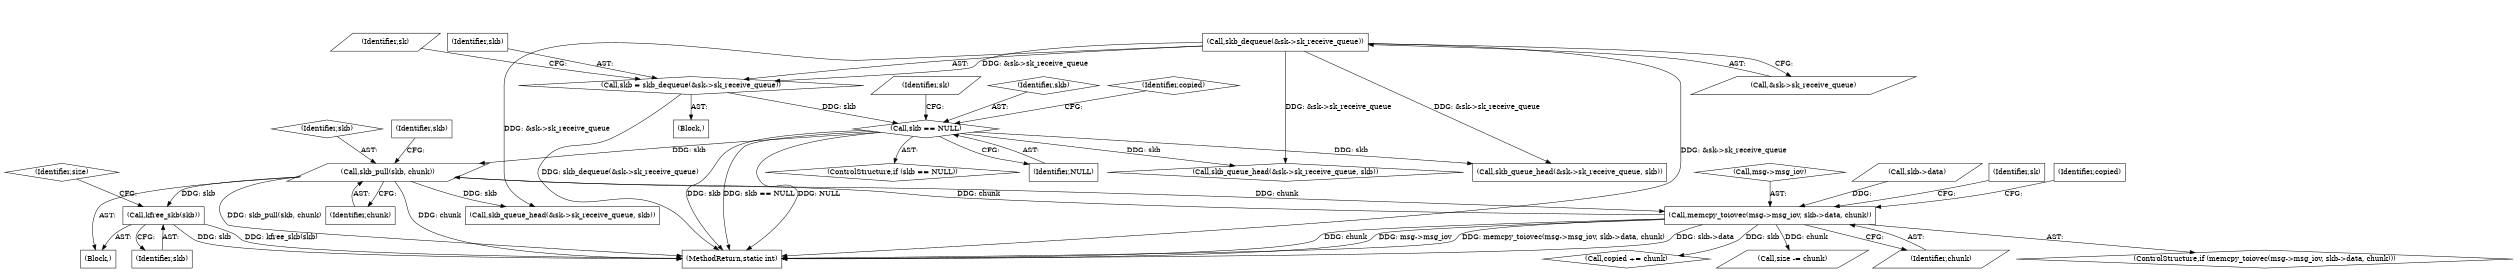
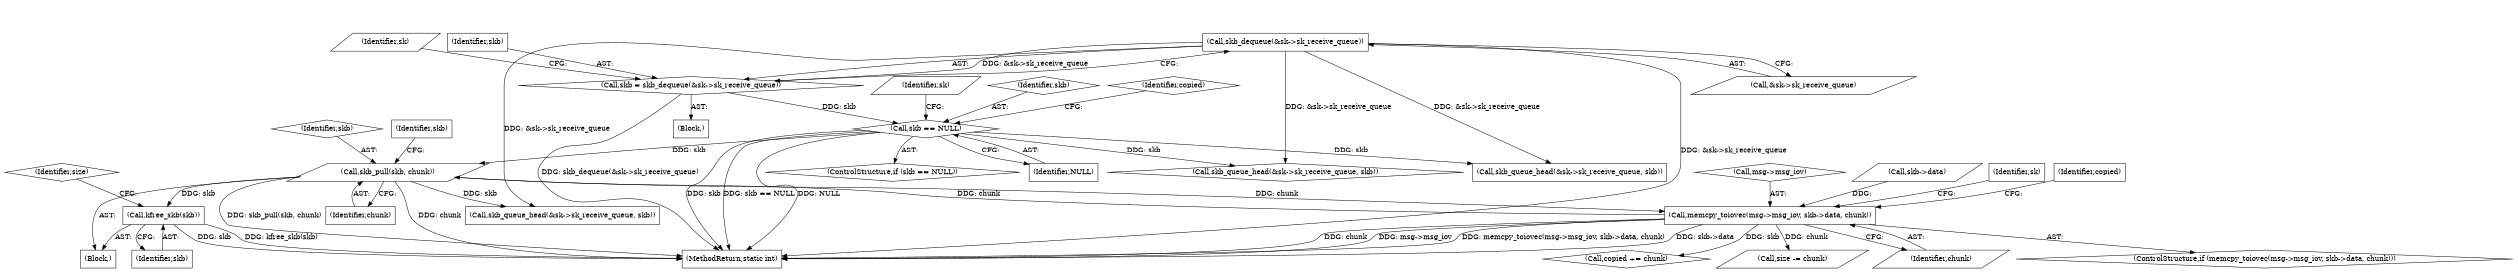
edge "(Call,skb = skb_dequeue(&sk->sk_receive_queue))" -> "(Call,skb_dequeue(&sk->sk_receive_queue))": added, label "CFG:"
